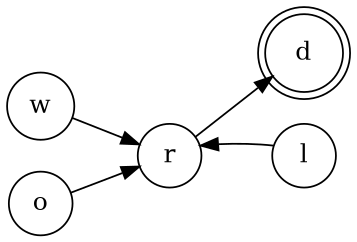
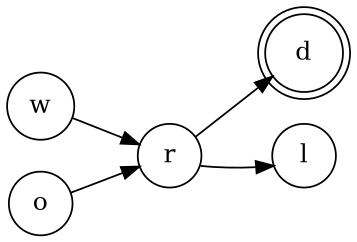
edge "l" -> "r": reversed
